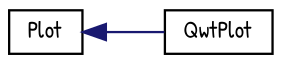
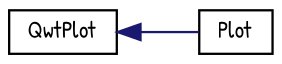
edge "QwtPlot" -> "Plot": reversed
